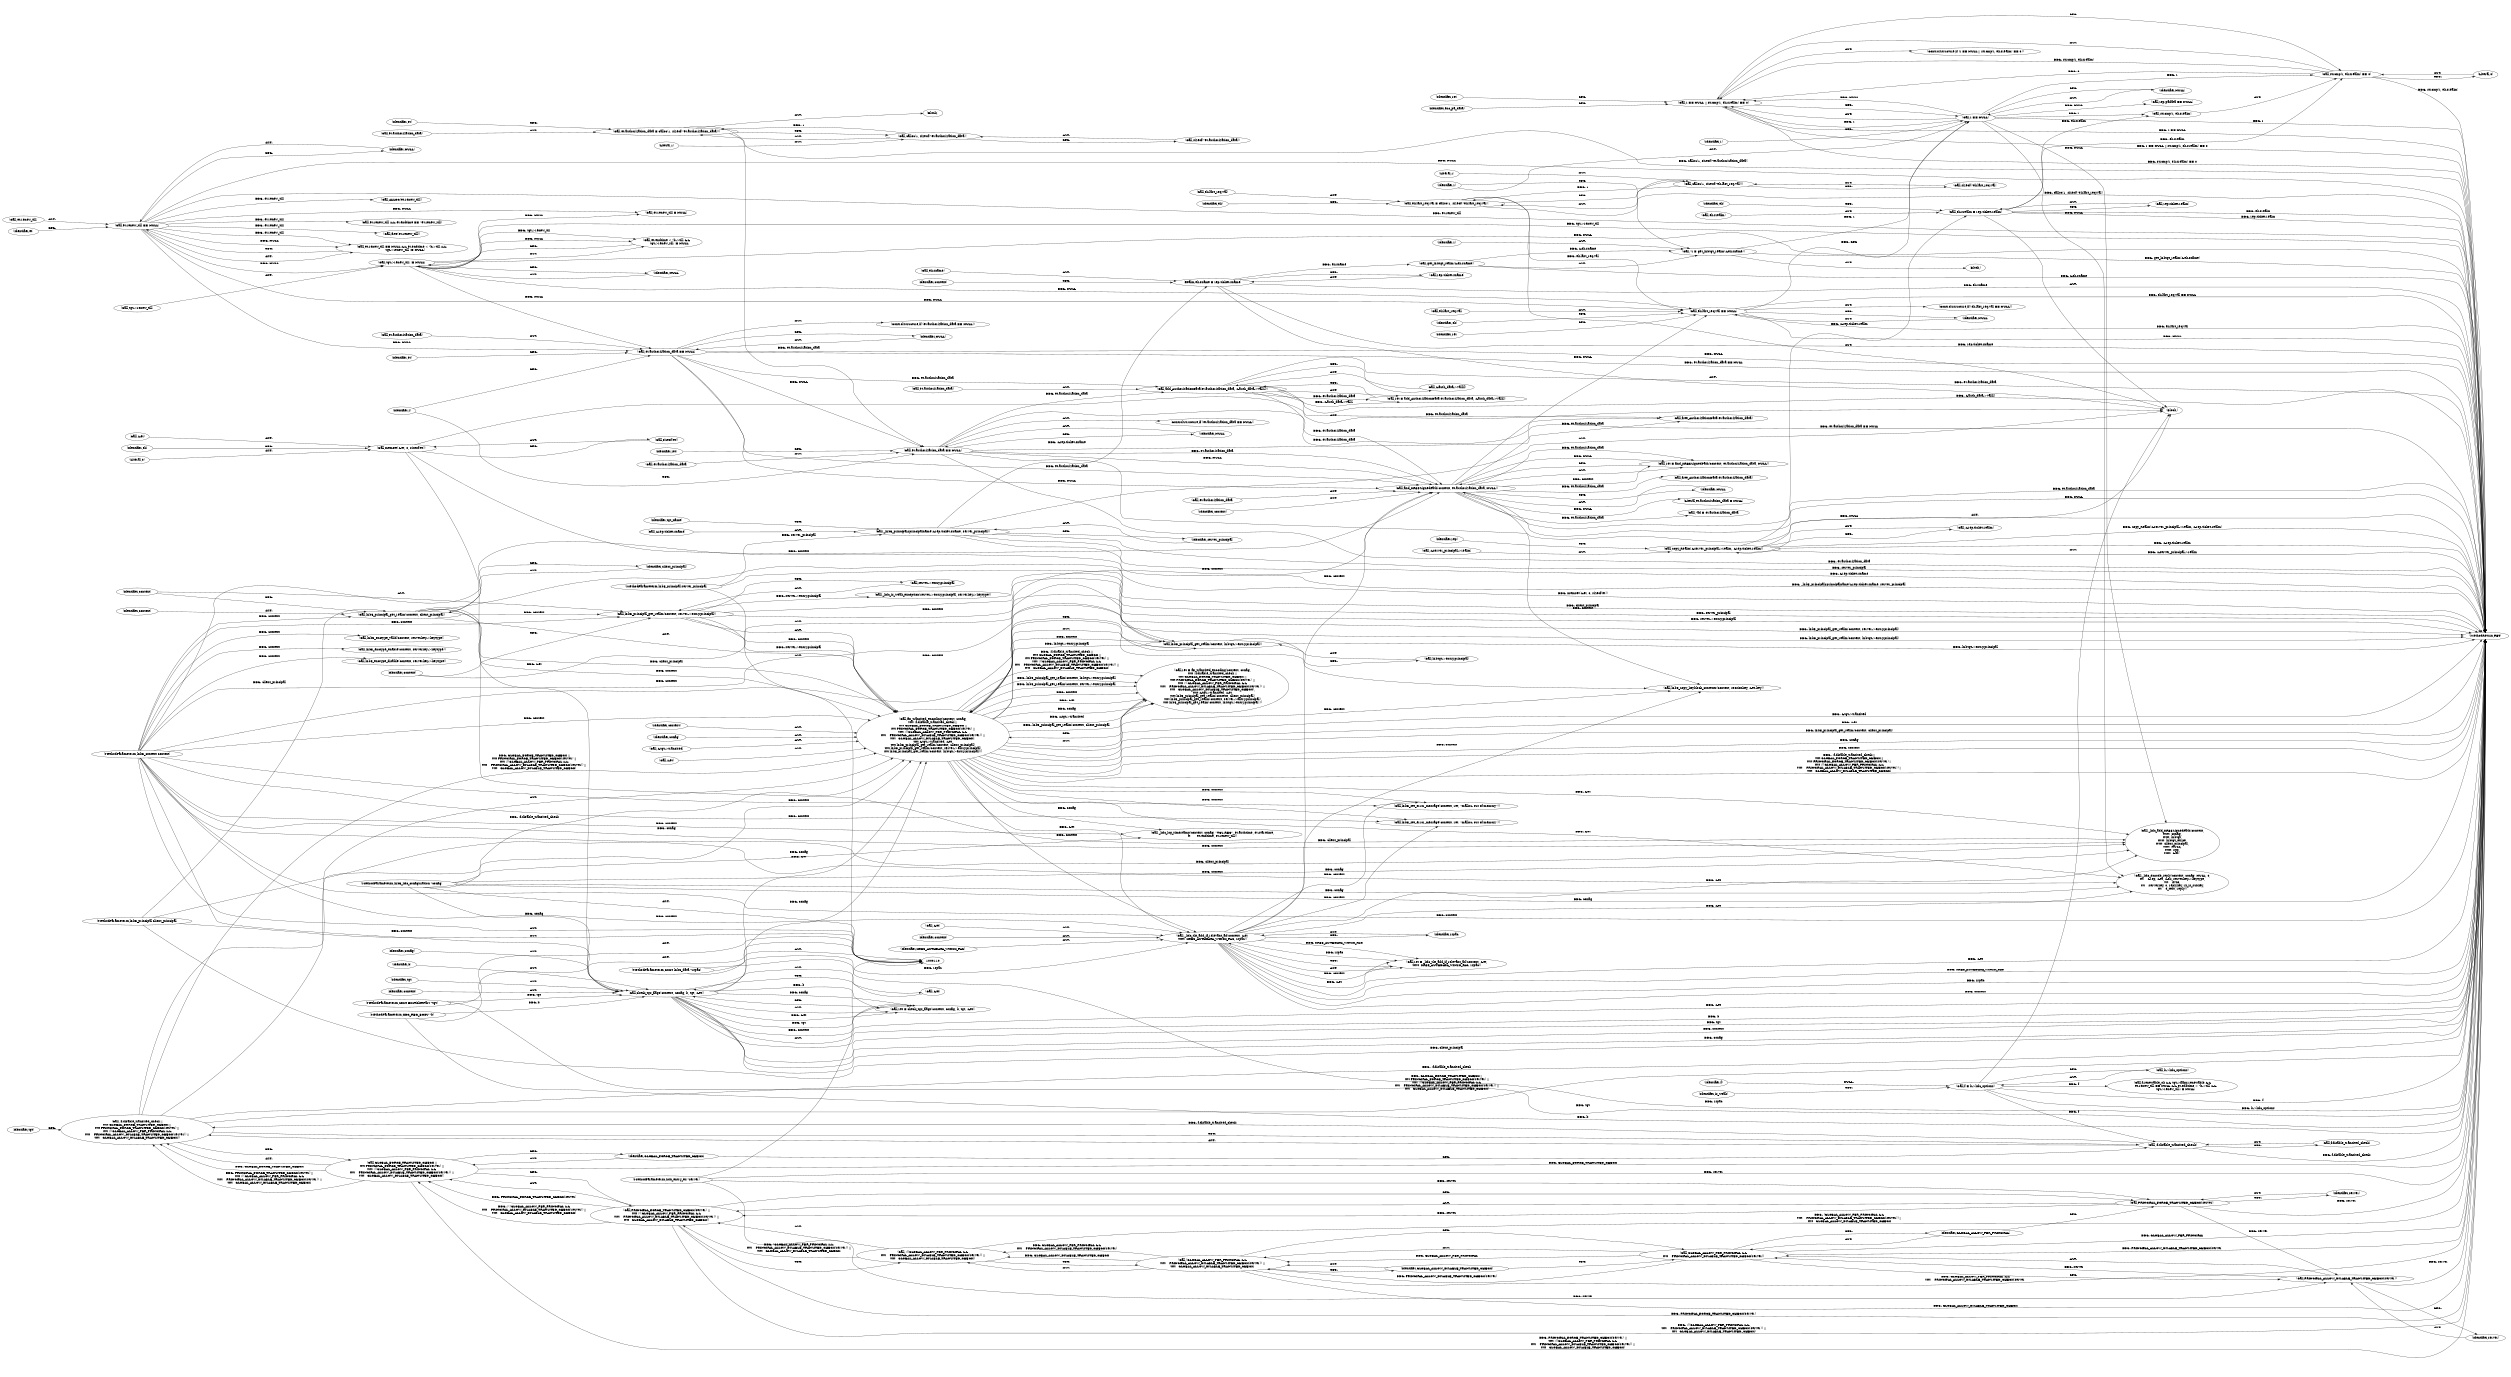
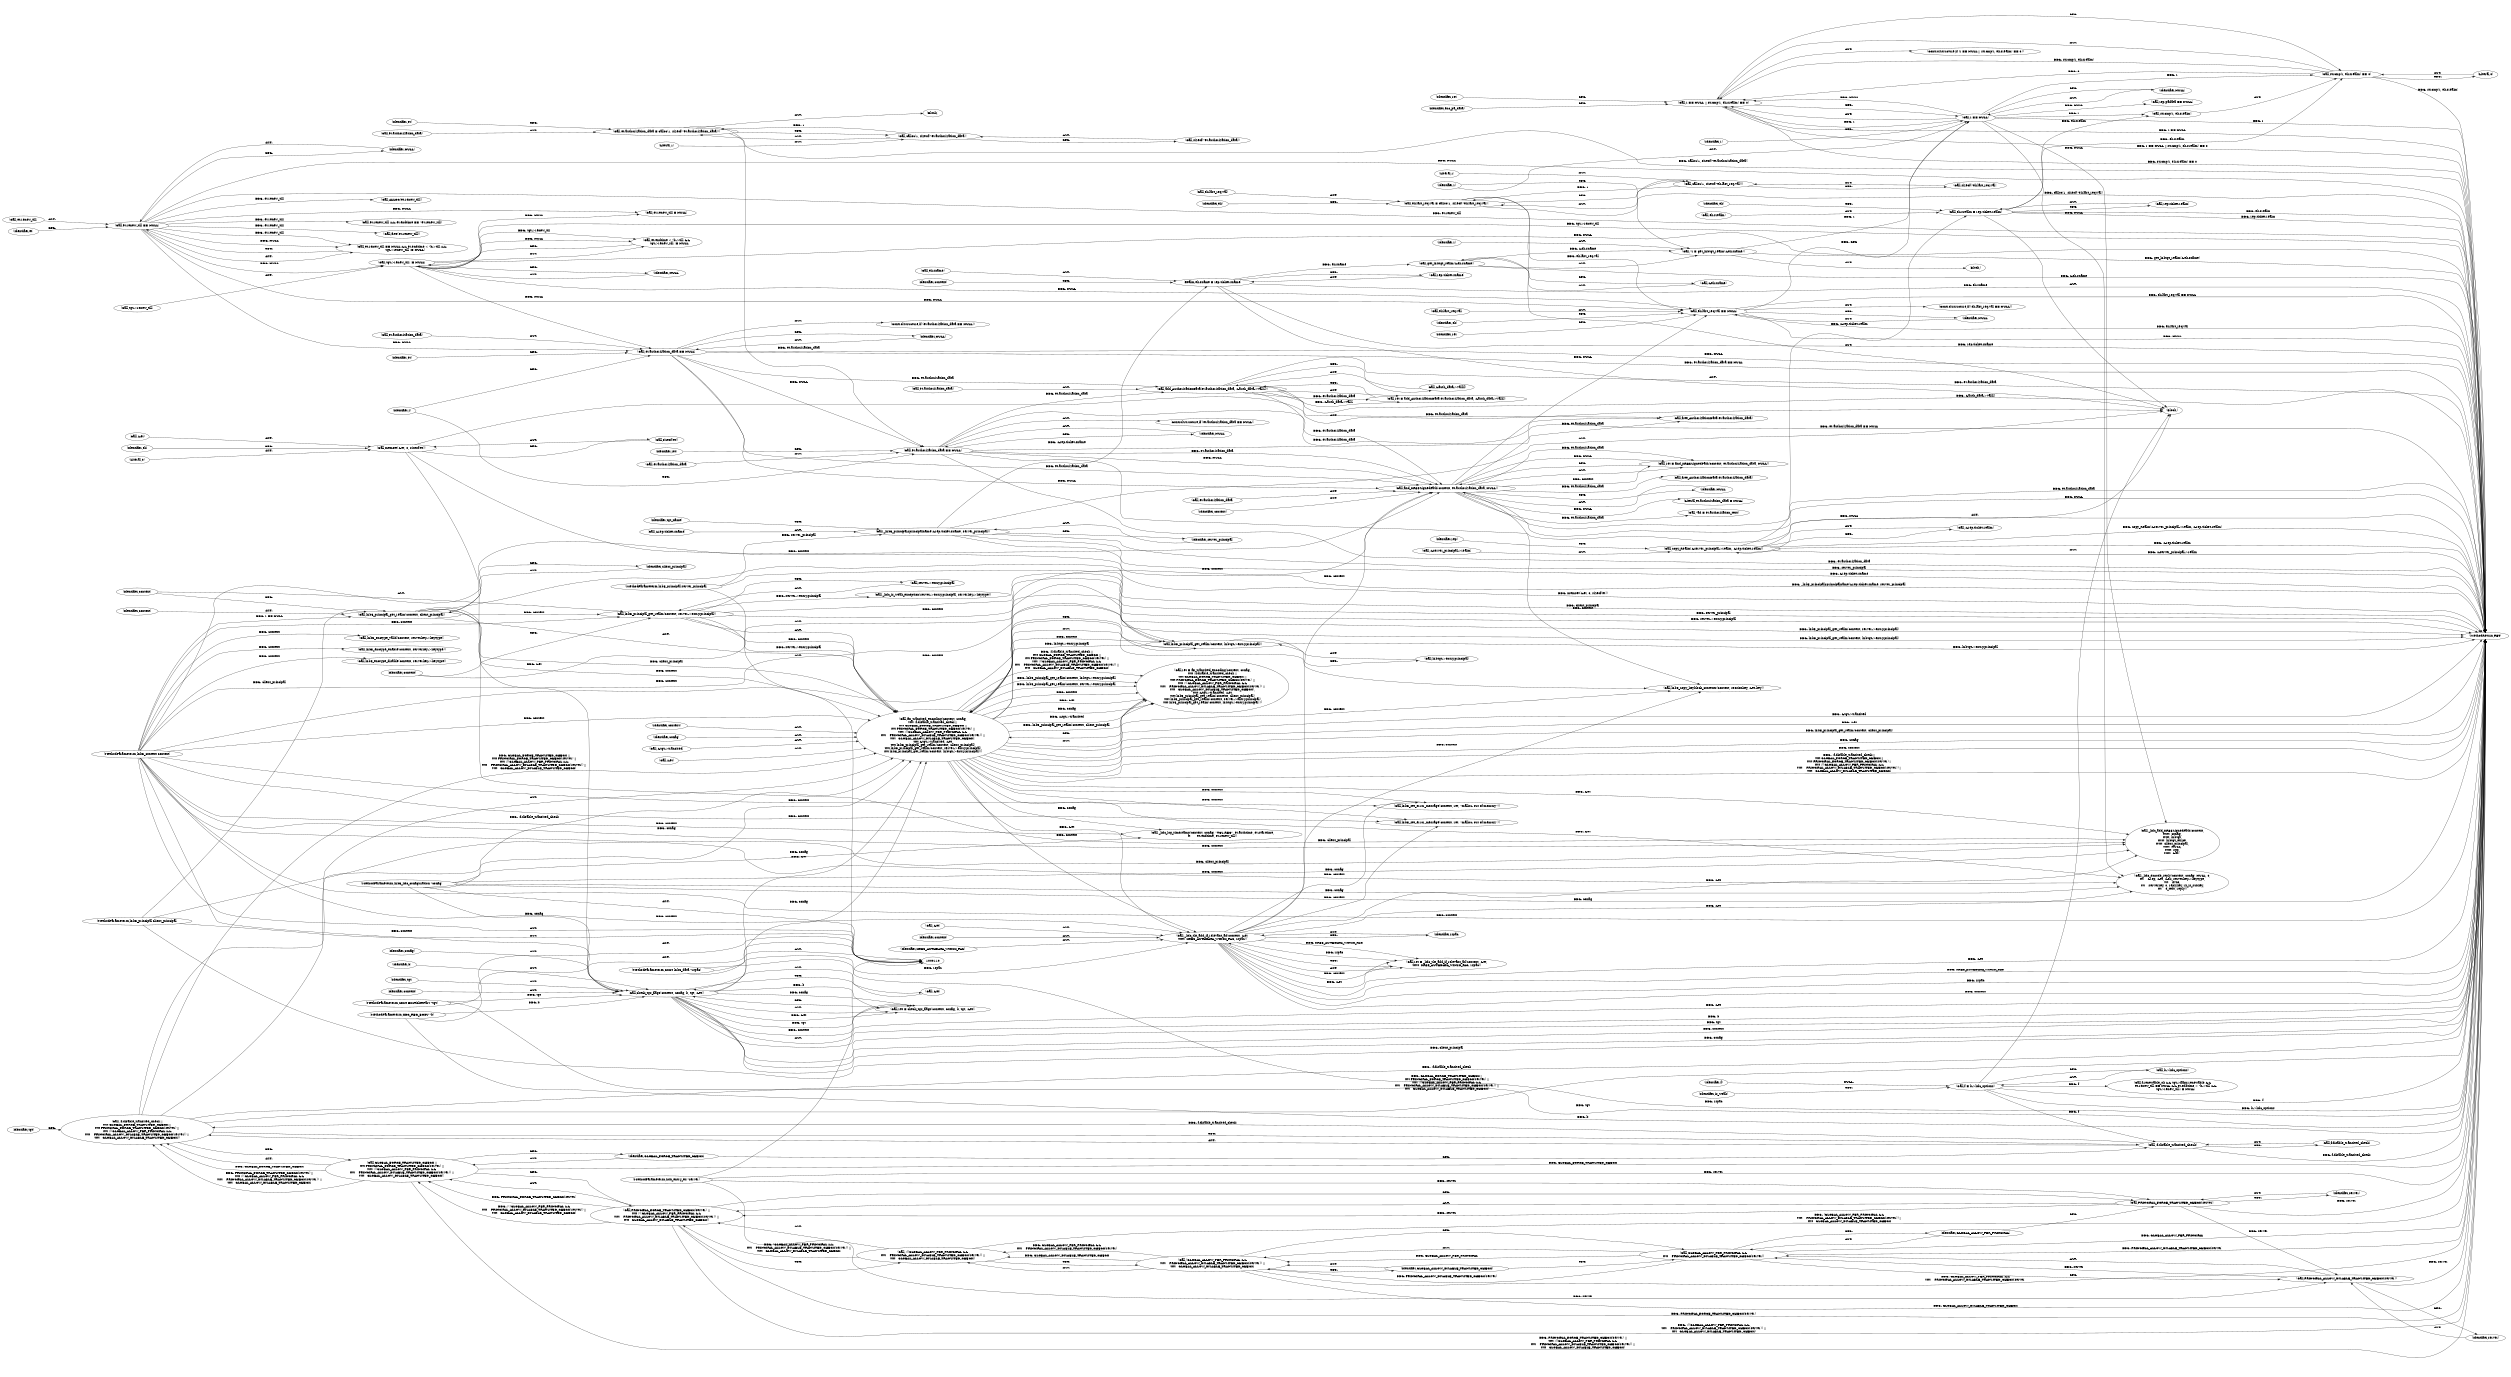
node "(Call,&ek.sname)": added
node "(Call,*ad = et.authorization_data)": label "(Call,*ad = et.authorization_data)" -> "(Call,*ad = et.authorization_text)"
edge "(MethodParameterIn,krb5_context context)" -> "(Call,krb5_principal_get_realm(context, client_principal))": label "DDG: context" -> "DDG: r == NULL"
